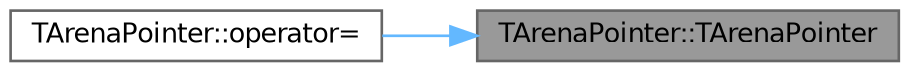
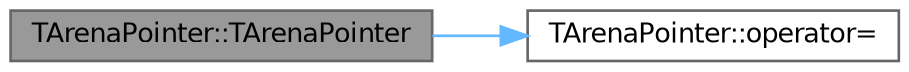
edge "TArenaPointer::operator=" -> "TArenaPointer::TArenaPointer": reversed
